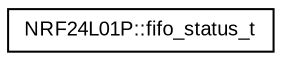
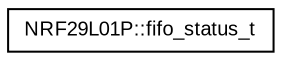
node "NRF24L01P::fifo_status_t": label "NRF24L01P::fifo_status_t" -> "NRF29L01P::fifo_status_t"
